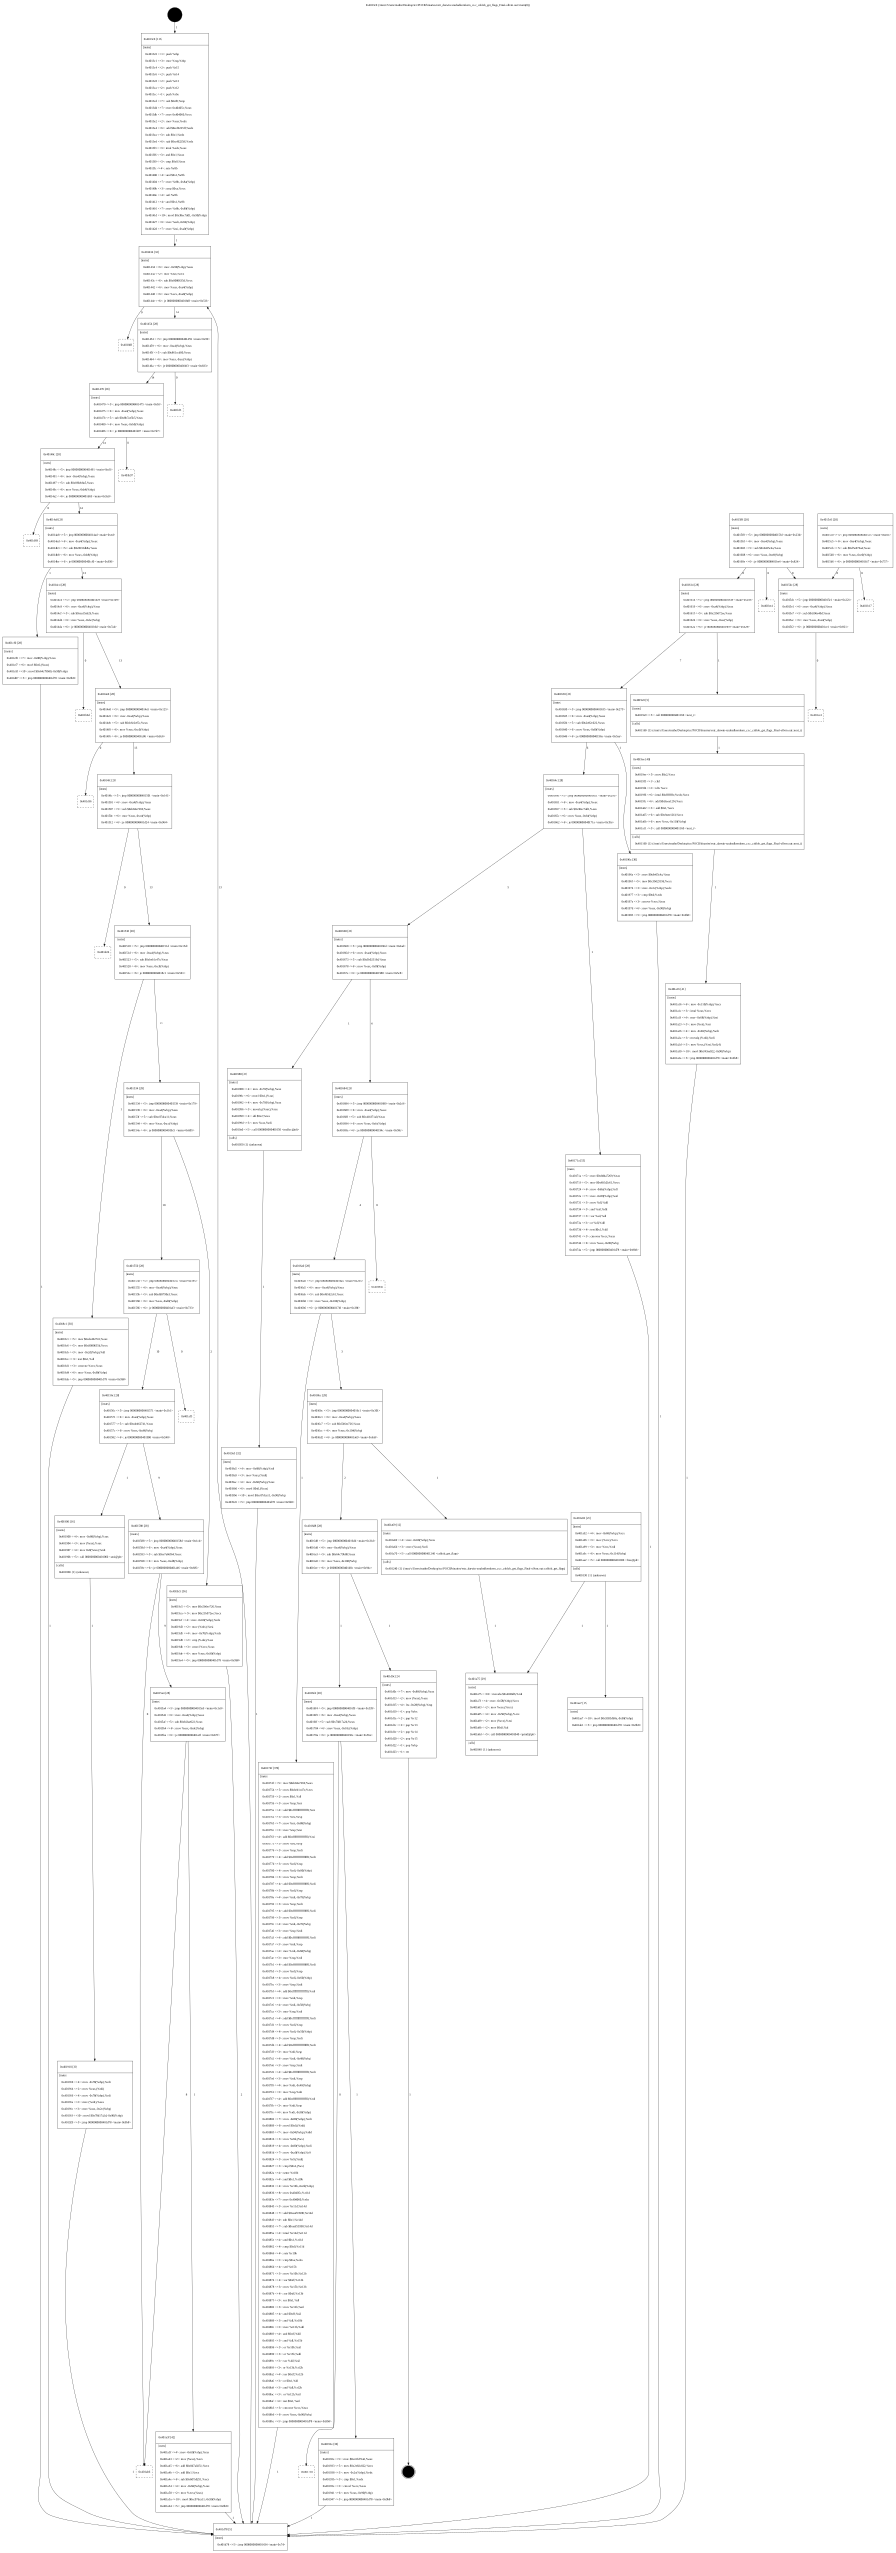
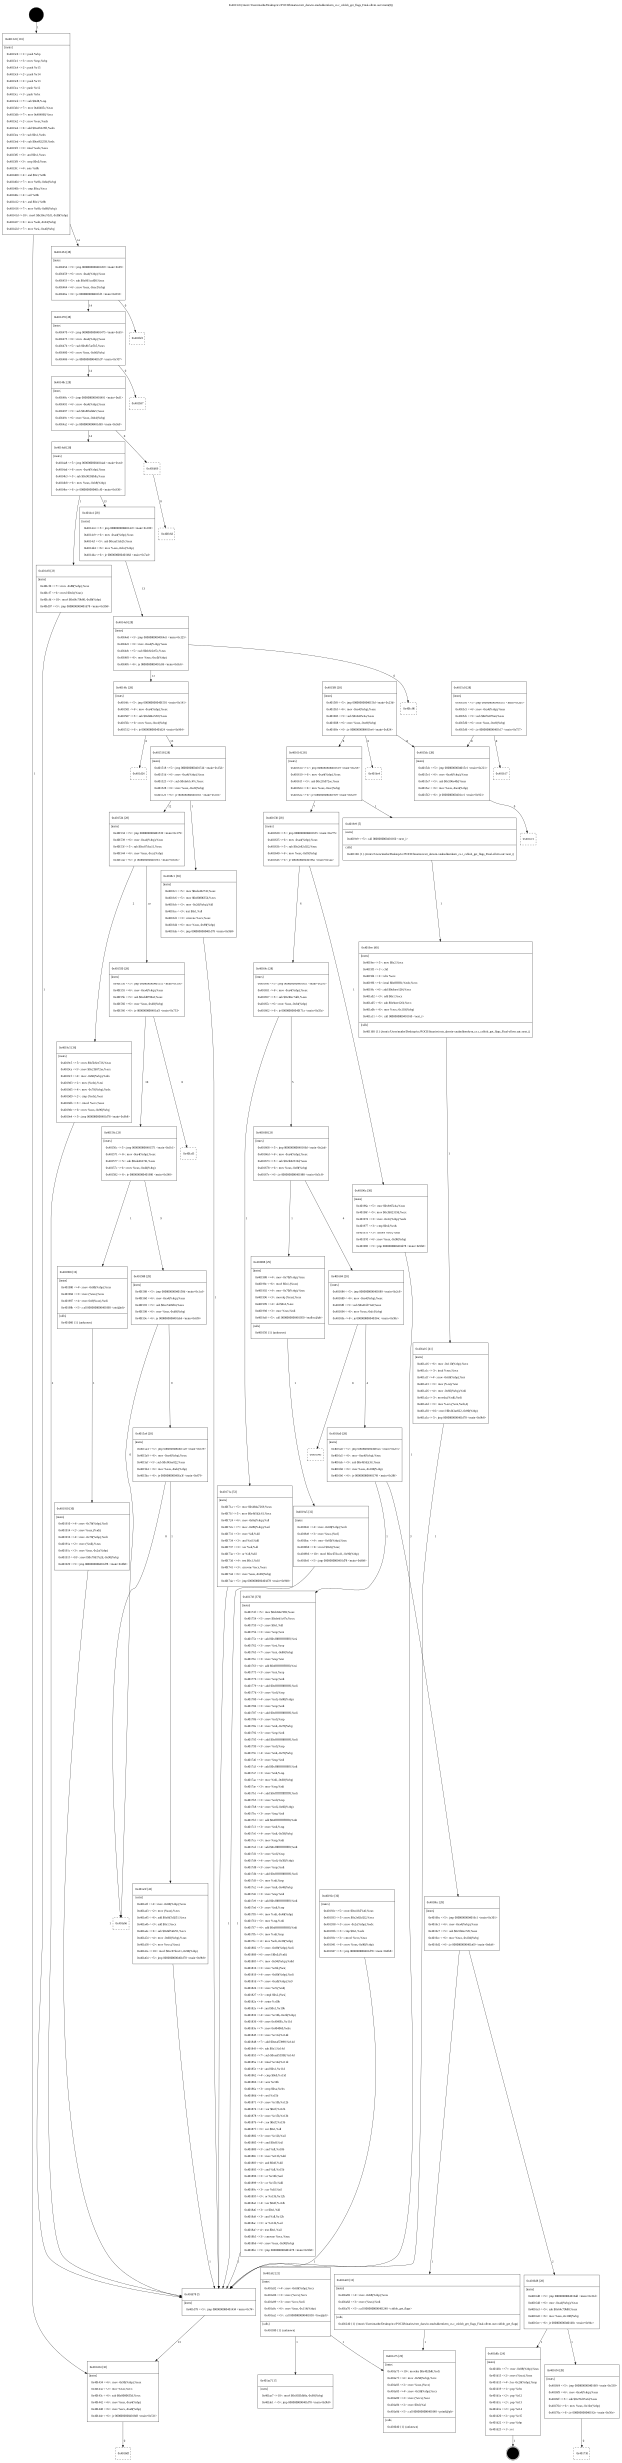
edge "0x401434 [32]" -> "0x401454 [28]": now "0x4013c0 [116]" -> "0x401454 [28]"
edge "0x4014c4 [28]" -> "0x401b6d": now "0x401d69" -> "0x401b6d"
edge "0x4016f4 [28]" -> "0x40192e [30]": removed, label "1"
